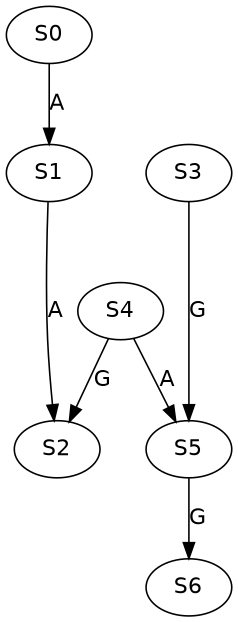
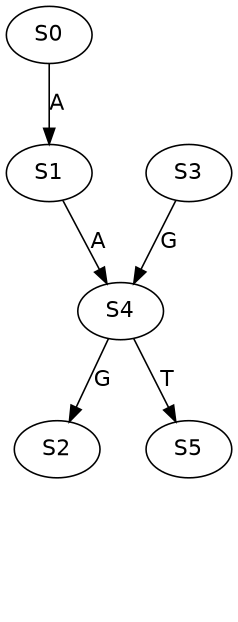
edge "S1" -> "S2": now "S1" -> "S4"
edge "S3" -> "S5": now "S3" -> "S4"
edge "S4" -> "S5": label "A" -> "T"
node "S6": removed
